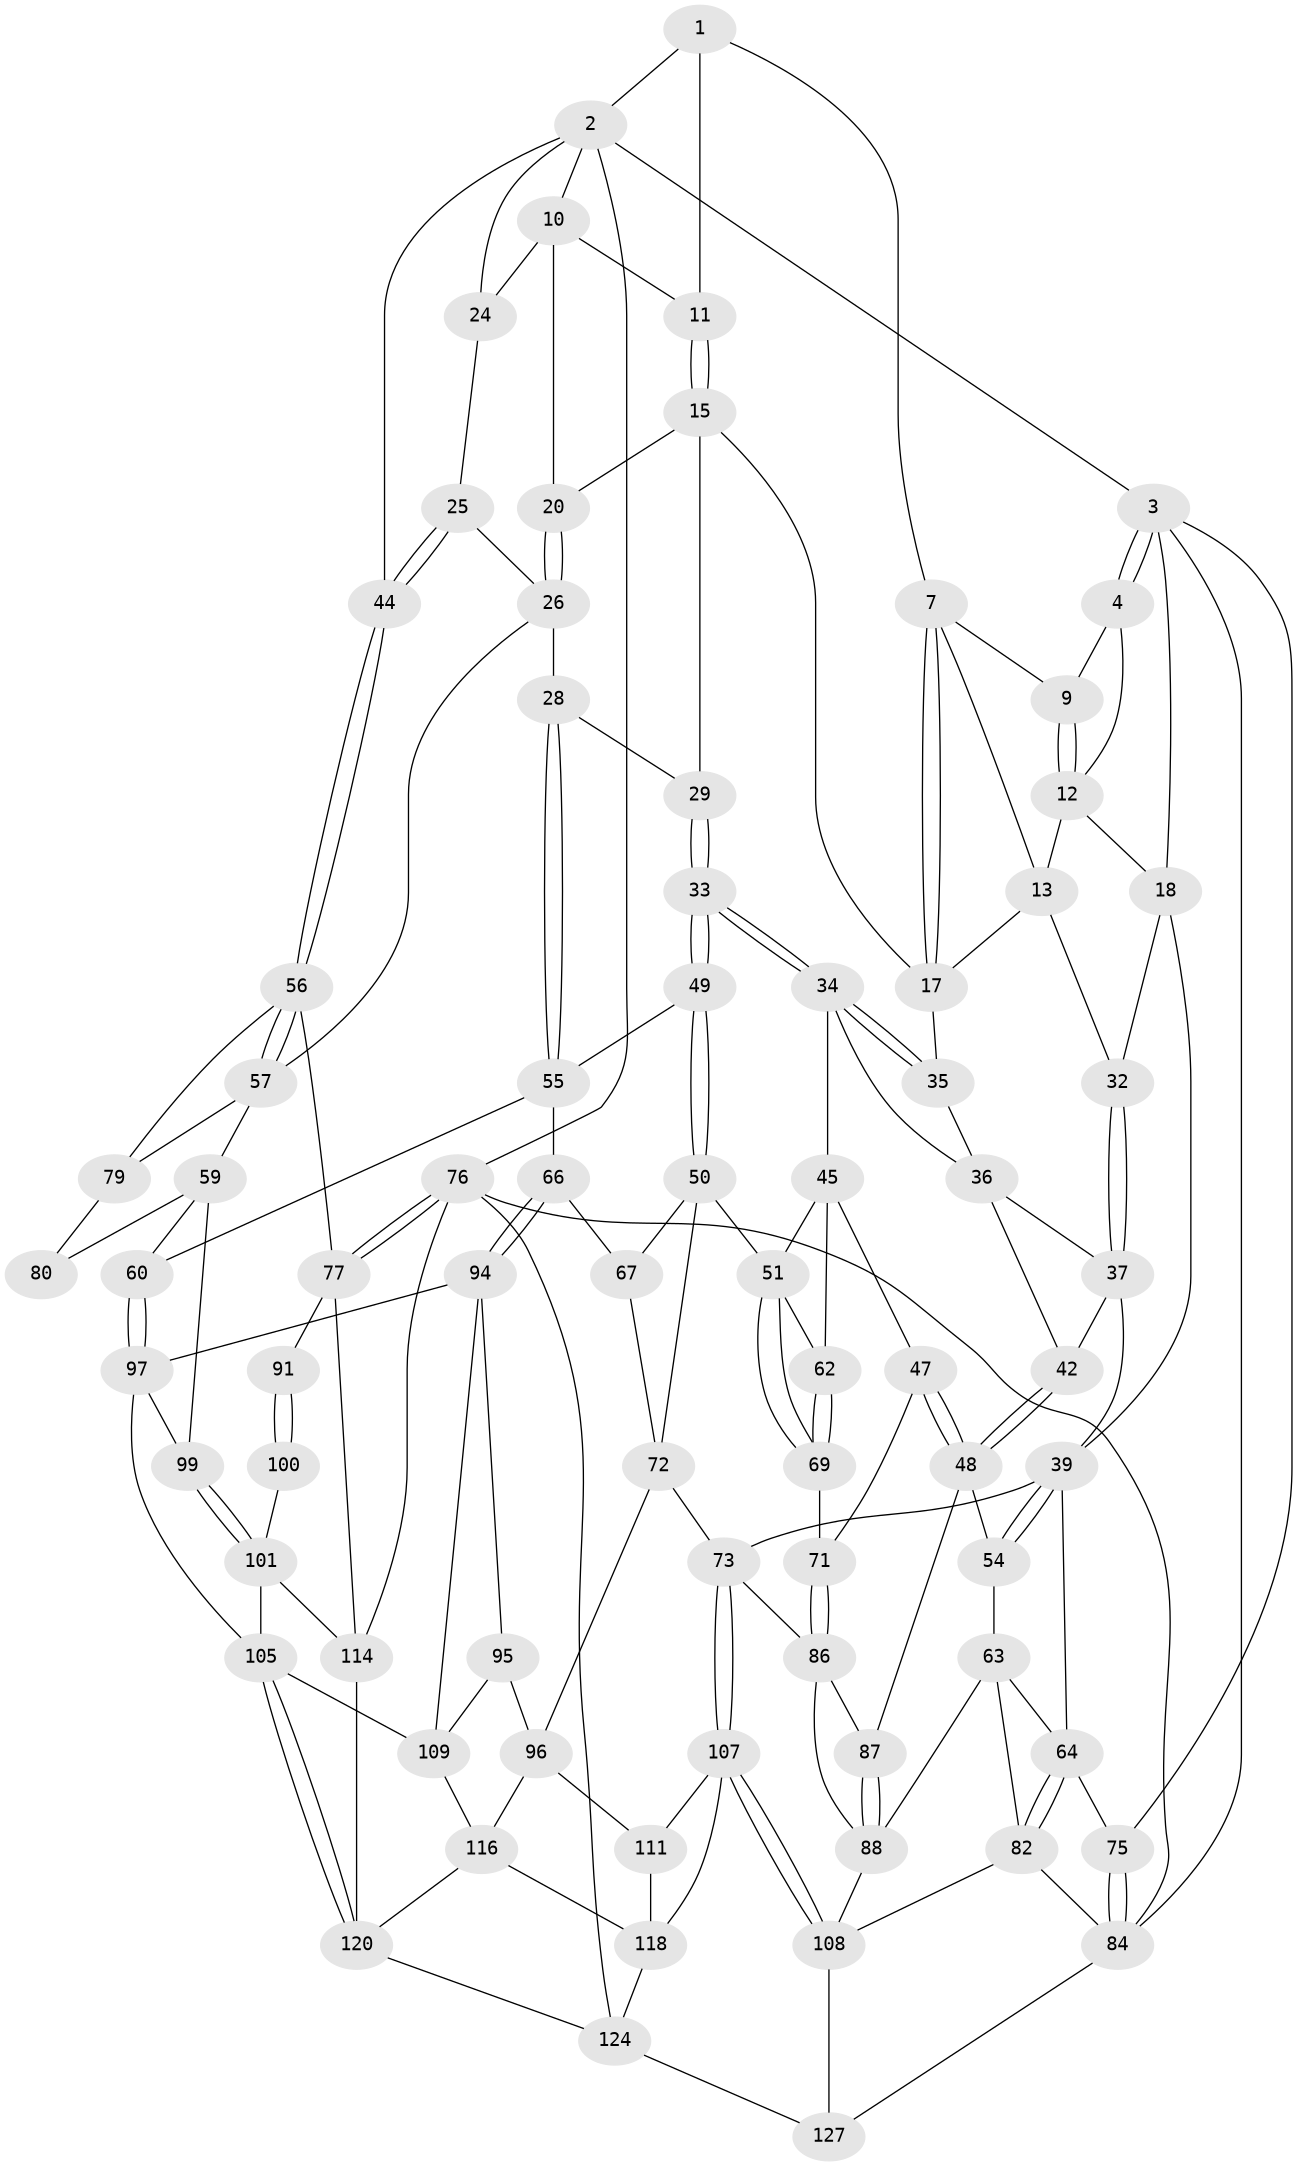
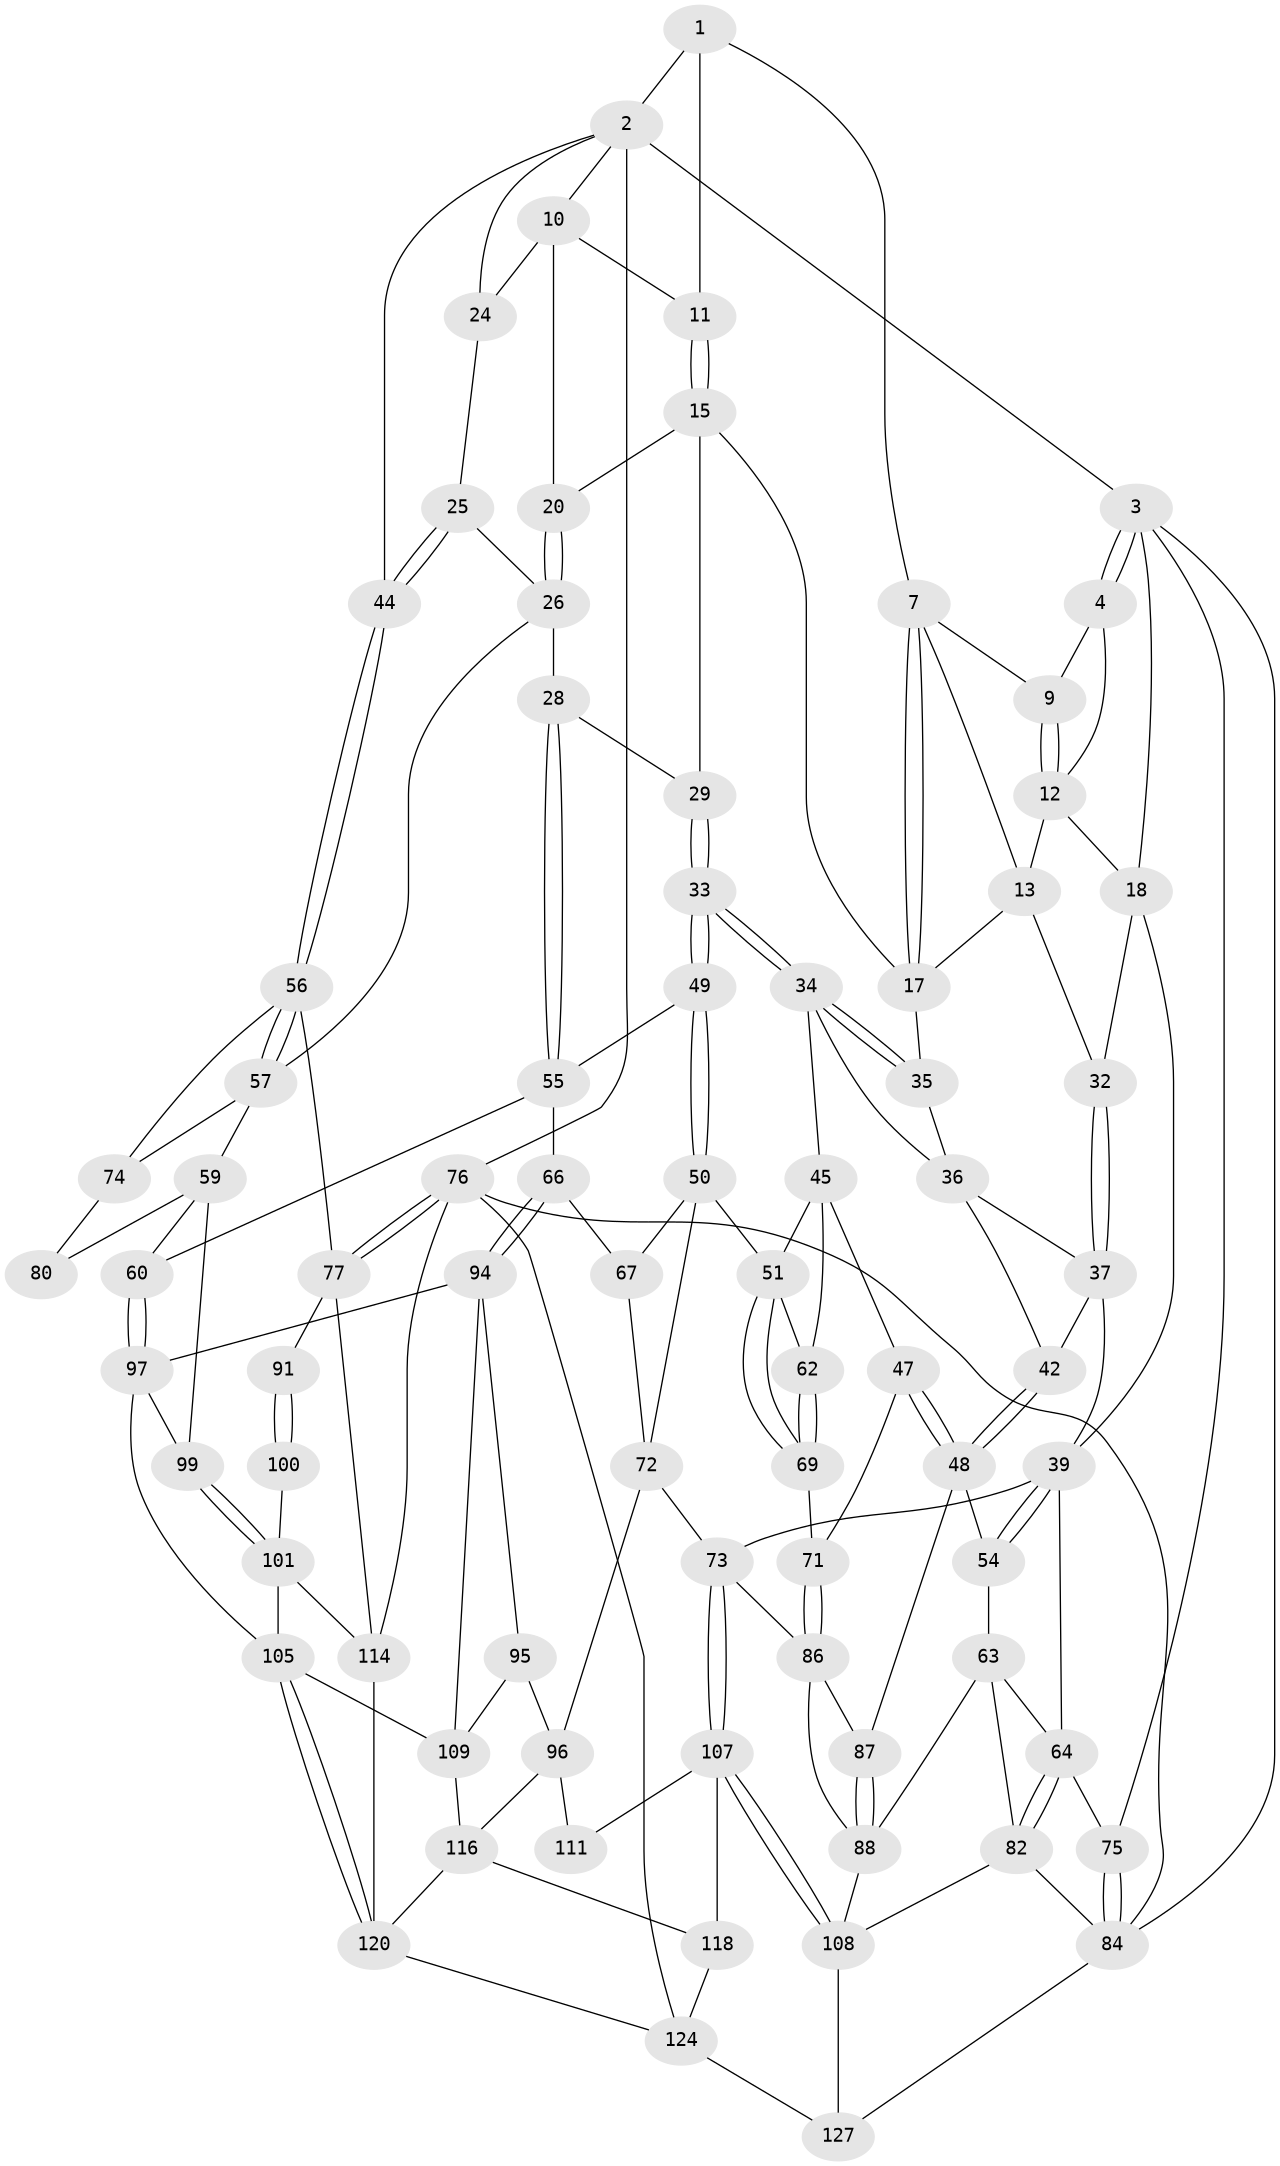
node "79": label "79" -> "74"
edge "111" -- "118": removed
